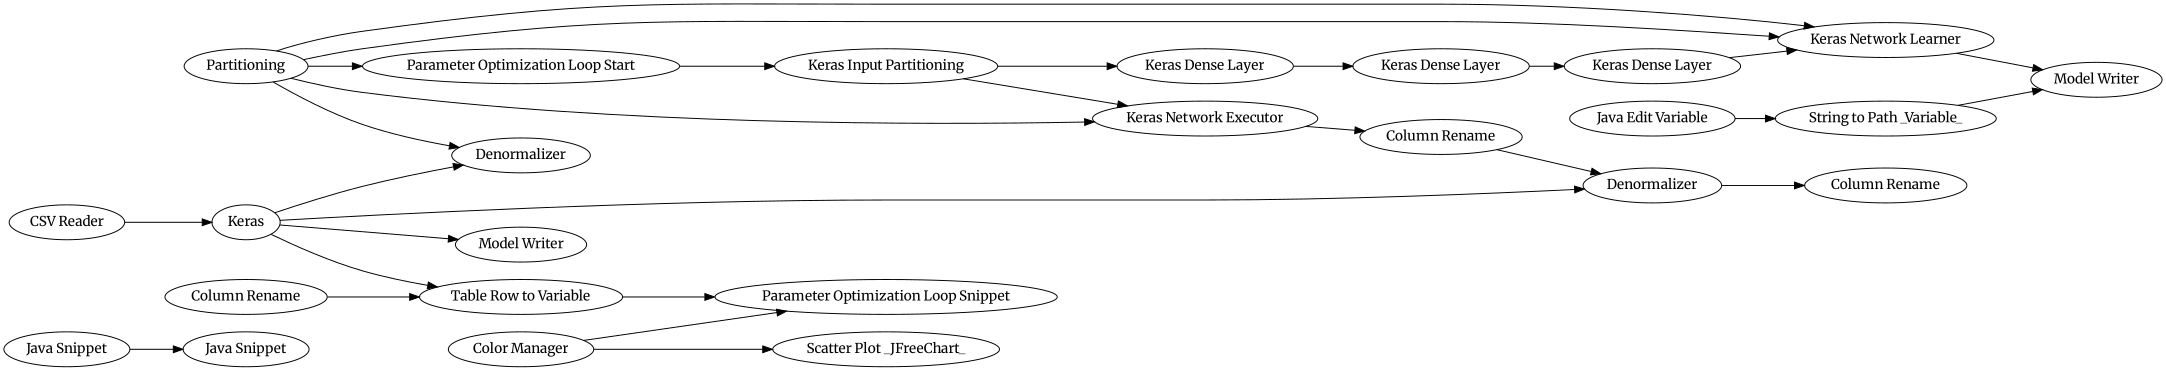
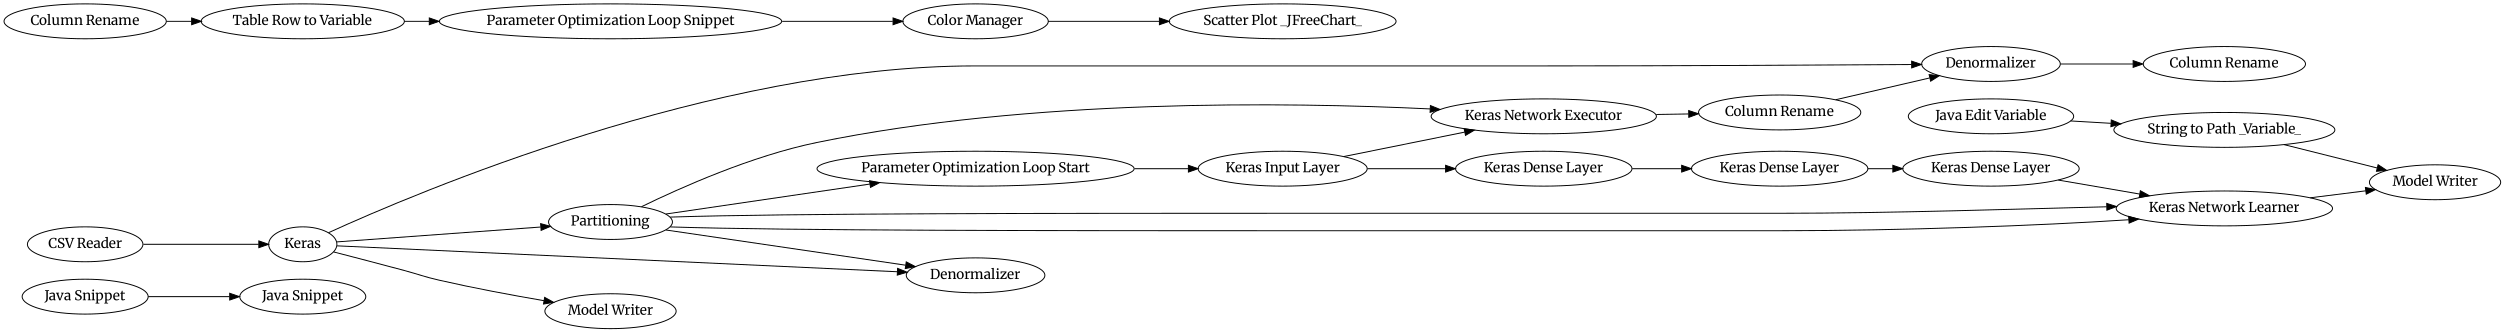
node "Keras Input Partitioning": label "Keras Input Partitioning" -> "Keras Input Layer"
edge "Keras" -> "Table Row to Variable": now "Keras" -> "Partitioning"
edge "Color Manager" -> "Parameter Optimization Loop Snippet": reversed
